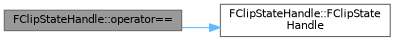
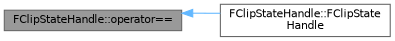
edge "FClipStateHandle::operator==" -> "FClipStateHandle::FClipState Handle": reversed
